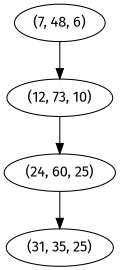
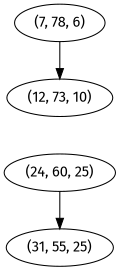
node "(7, 48, 6)": label "(7, 48, 6)" -> "(7, 78, 6)"
edge "(12, 73, 10)" -> "(24, 60, 25)": removed
node "(31, 35, 25)": label "(31, 35, 25)" -> "(31, 55, 25)"
